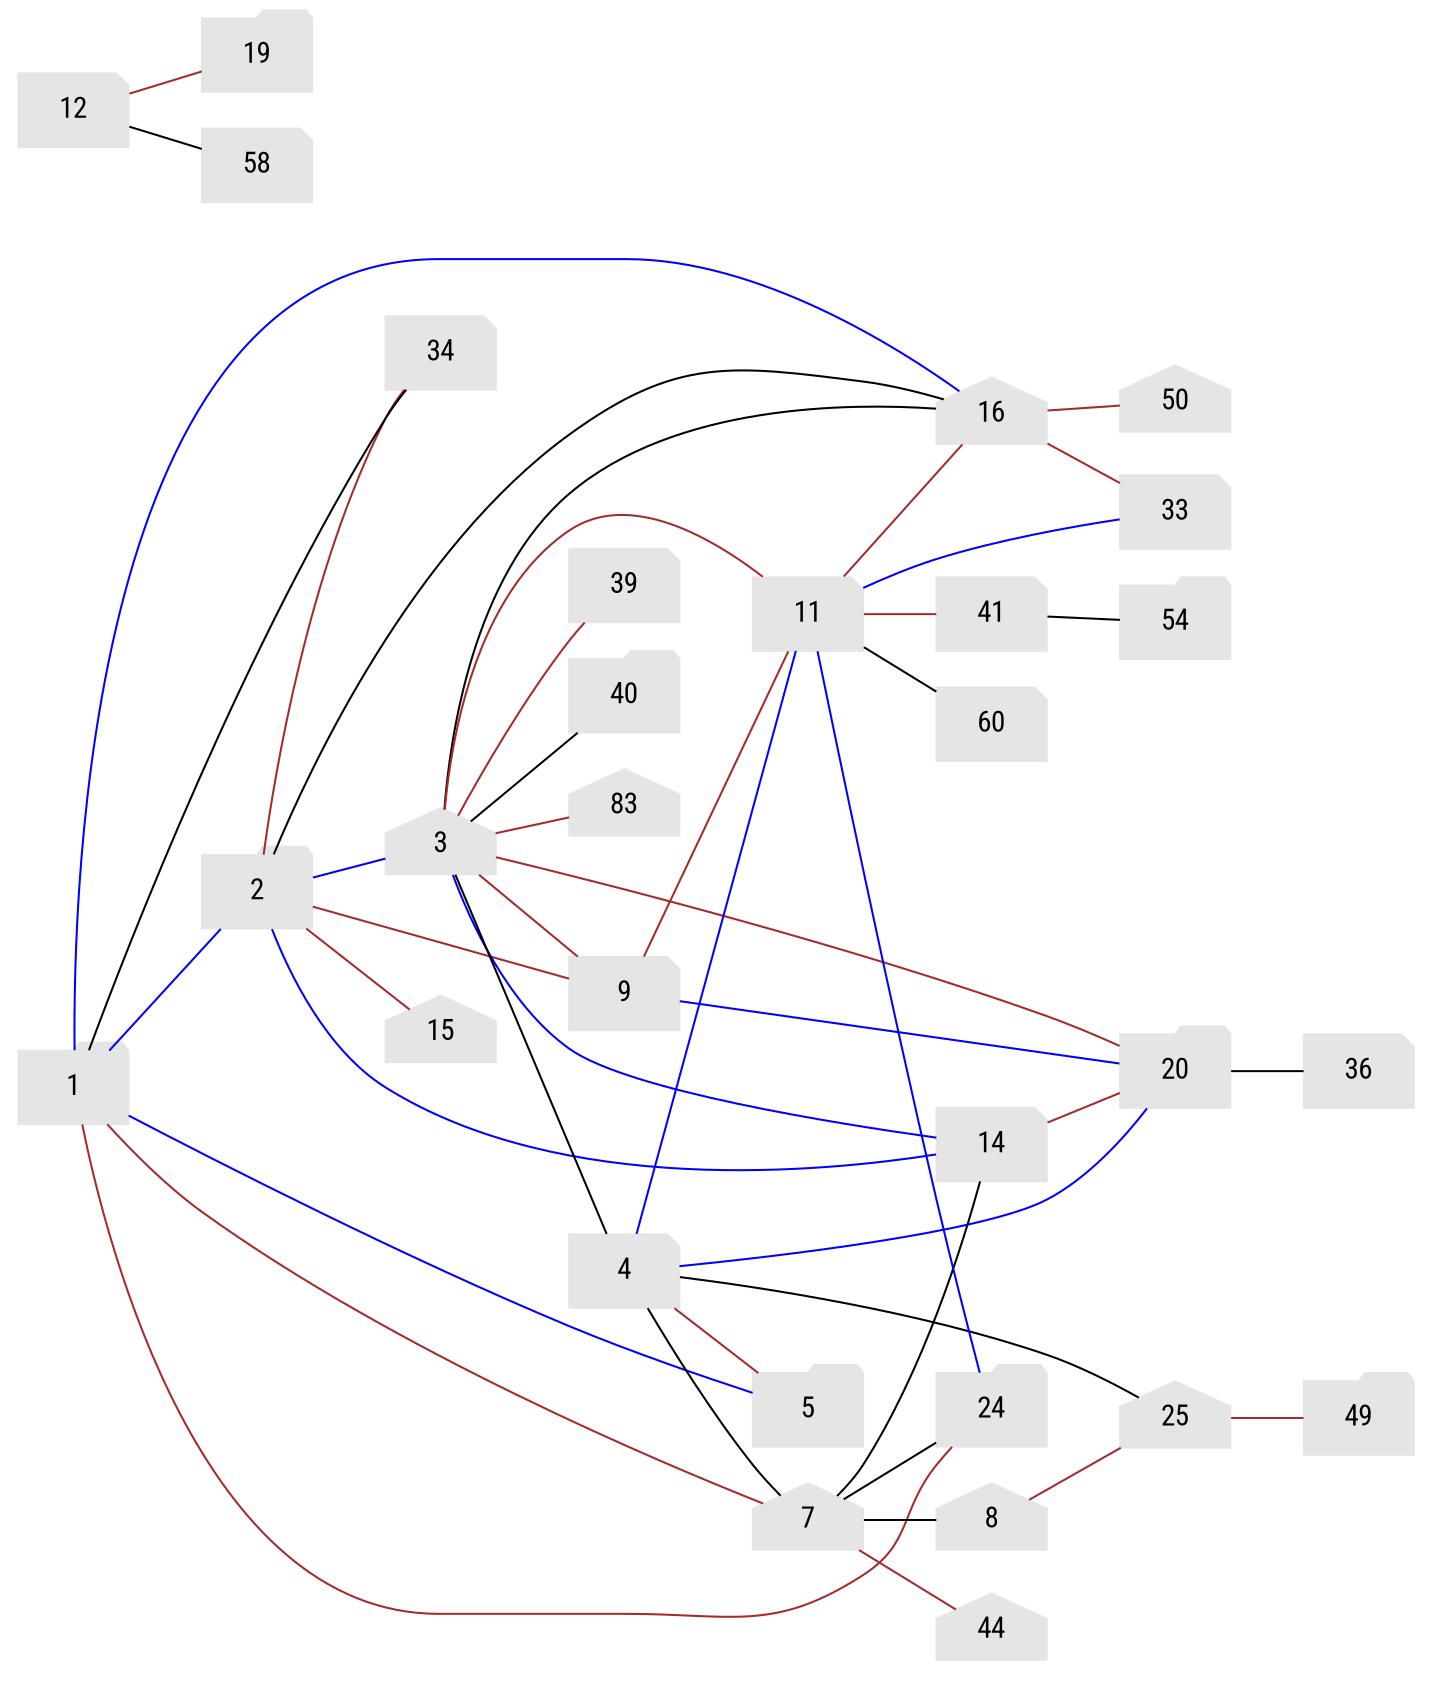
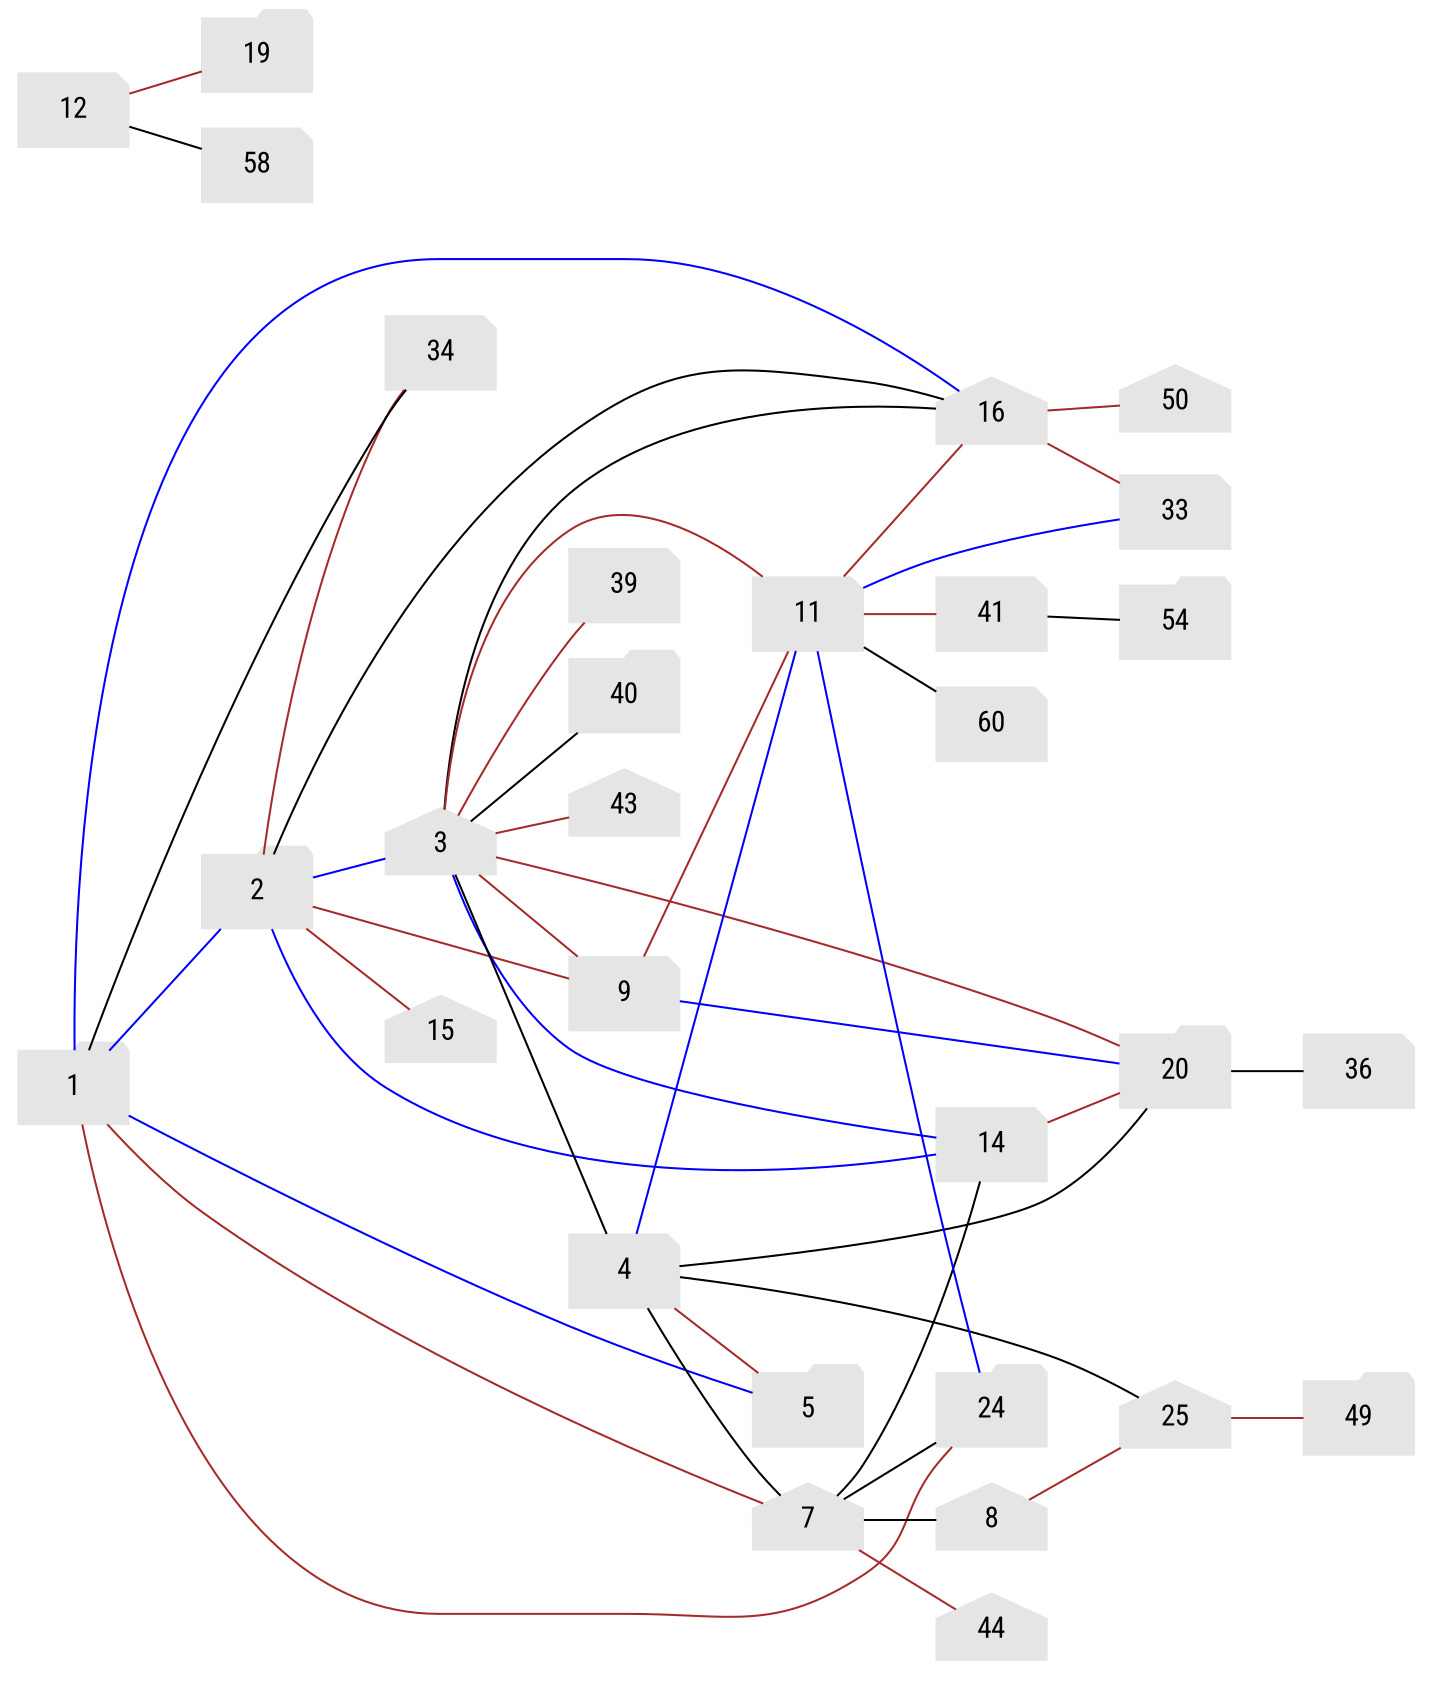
node "83": label "83" -> "43"
edge "20" -- "4": color blue -> black
